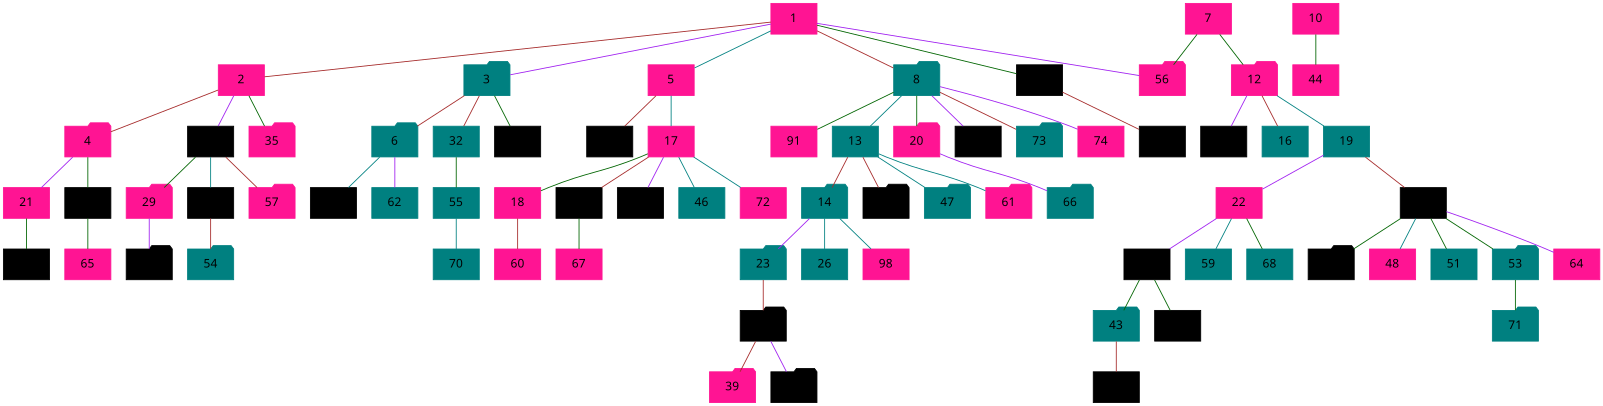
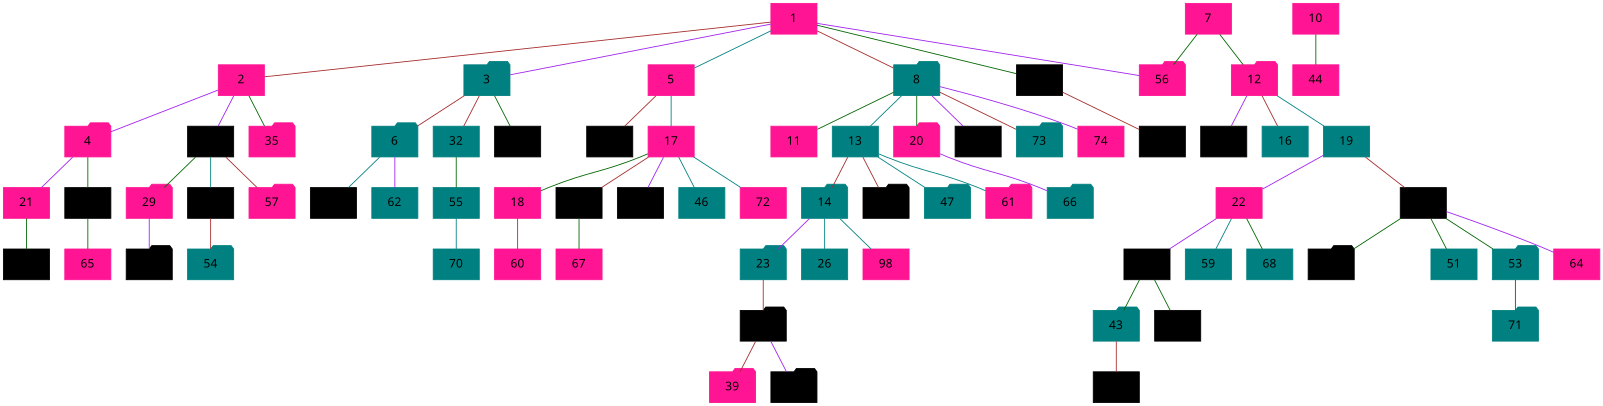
edge "2" -- "4": color brown -> purple
node "91": label "91" -> "11"
node "48": removed
